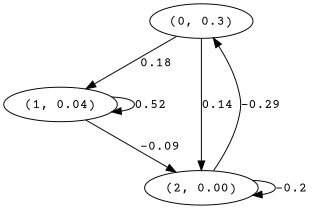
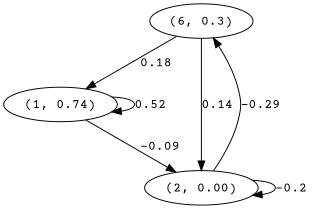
node "(0, 0.3)": label "(0, 0.3)" -> "(6, 0.3)"
node "(1, 0.04)": label "(1, 0.04)" -> "(1, 0.74)"
